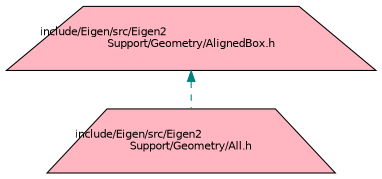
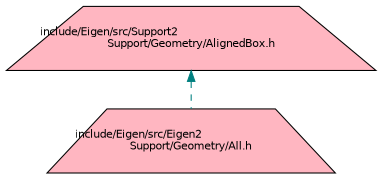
node "include/Eigen/src/Eigen2 Support/Geometry/AlignedBox.h": label "include/Eigen/src/Eigen2 Support/Geometry/AlignedBox.h" -> "include/Eigen/src/Support2 Support/Geometry/AlignedBox.h"
